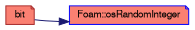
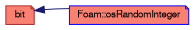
edge "bit" -> "Foam::osRandomInteger": reversed
